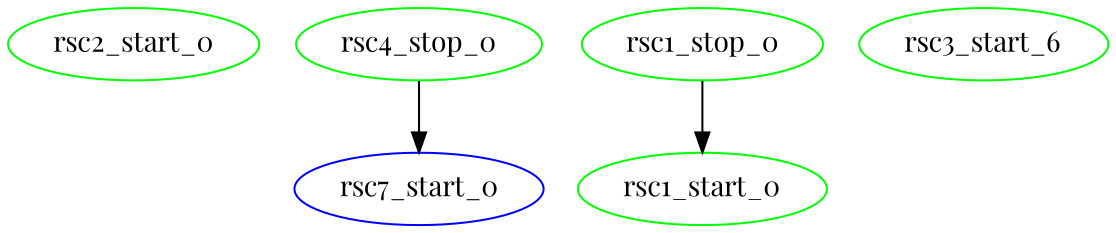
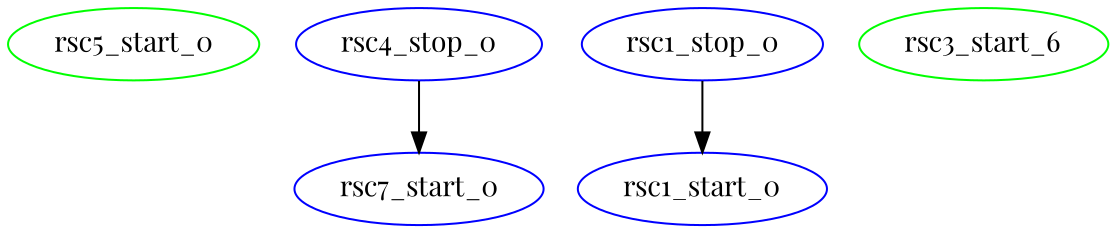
node "rsc2_start_0": label "rsc2_start_0" -> "rsc5_start_0"
node "rsc4_stop_0": color green -> blue
node "rsc1_stop_0": color green -> blue
node "rsc1_start_0": color green -> blue
